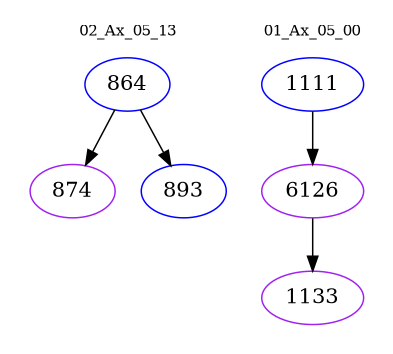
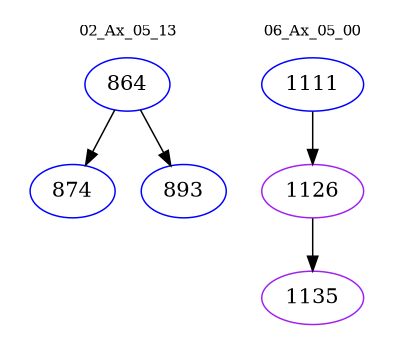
cluster "01_Ax_05_00": label "01_Ax_05_00" -> "06_Ax_05_00"
node "874": color purple -> blue
node "6126": label "6126" -> "1126"
node "1133": label "1133" -> "1135"
